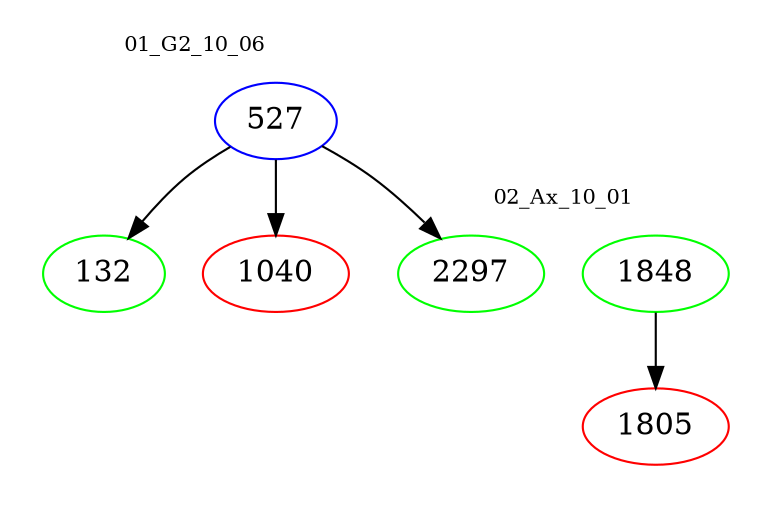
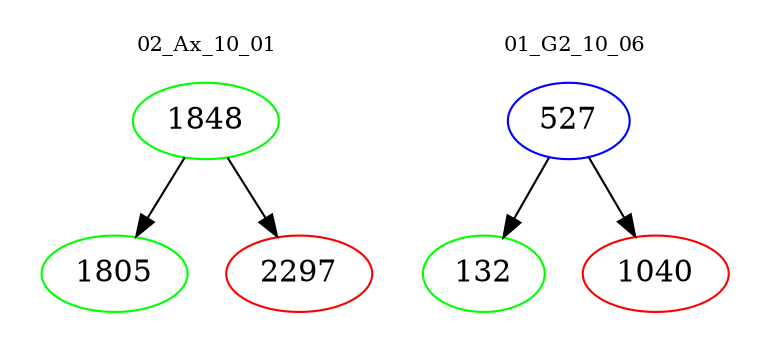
edge "527" -> "2297": now "1848" -> "2297"
node "2297": color green -> red
node "1805": color red -> green
